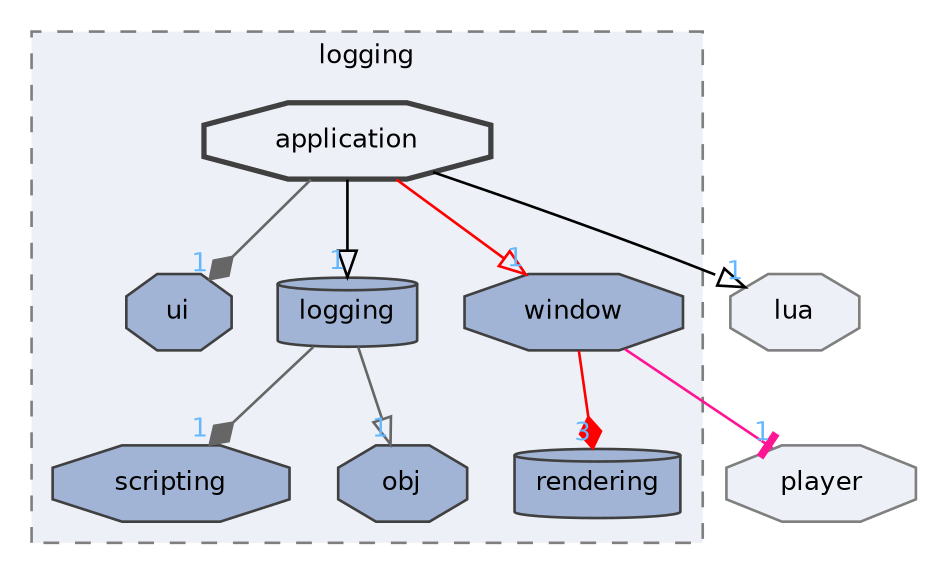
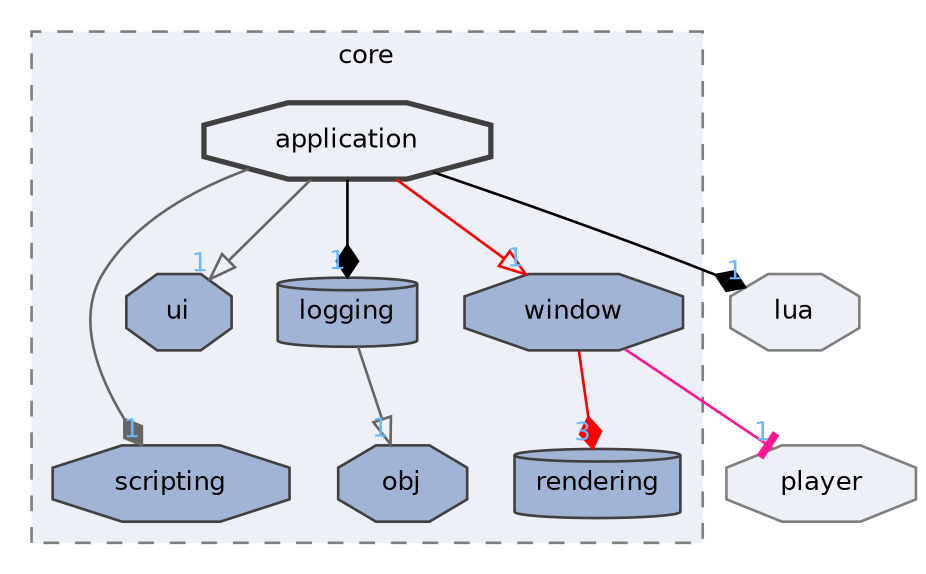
cluster "logging": label "logging" -> "core"
edge "application" -> "logging": arrowhead onormal -> diamond
edge "application" -> "ui": arrowhead diamond -> onormal
edge "application" -> "lua": arrowhead onormal -> diamond
edge "logging" -> "scripting": now "application" -> "scripting"
